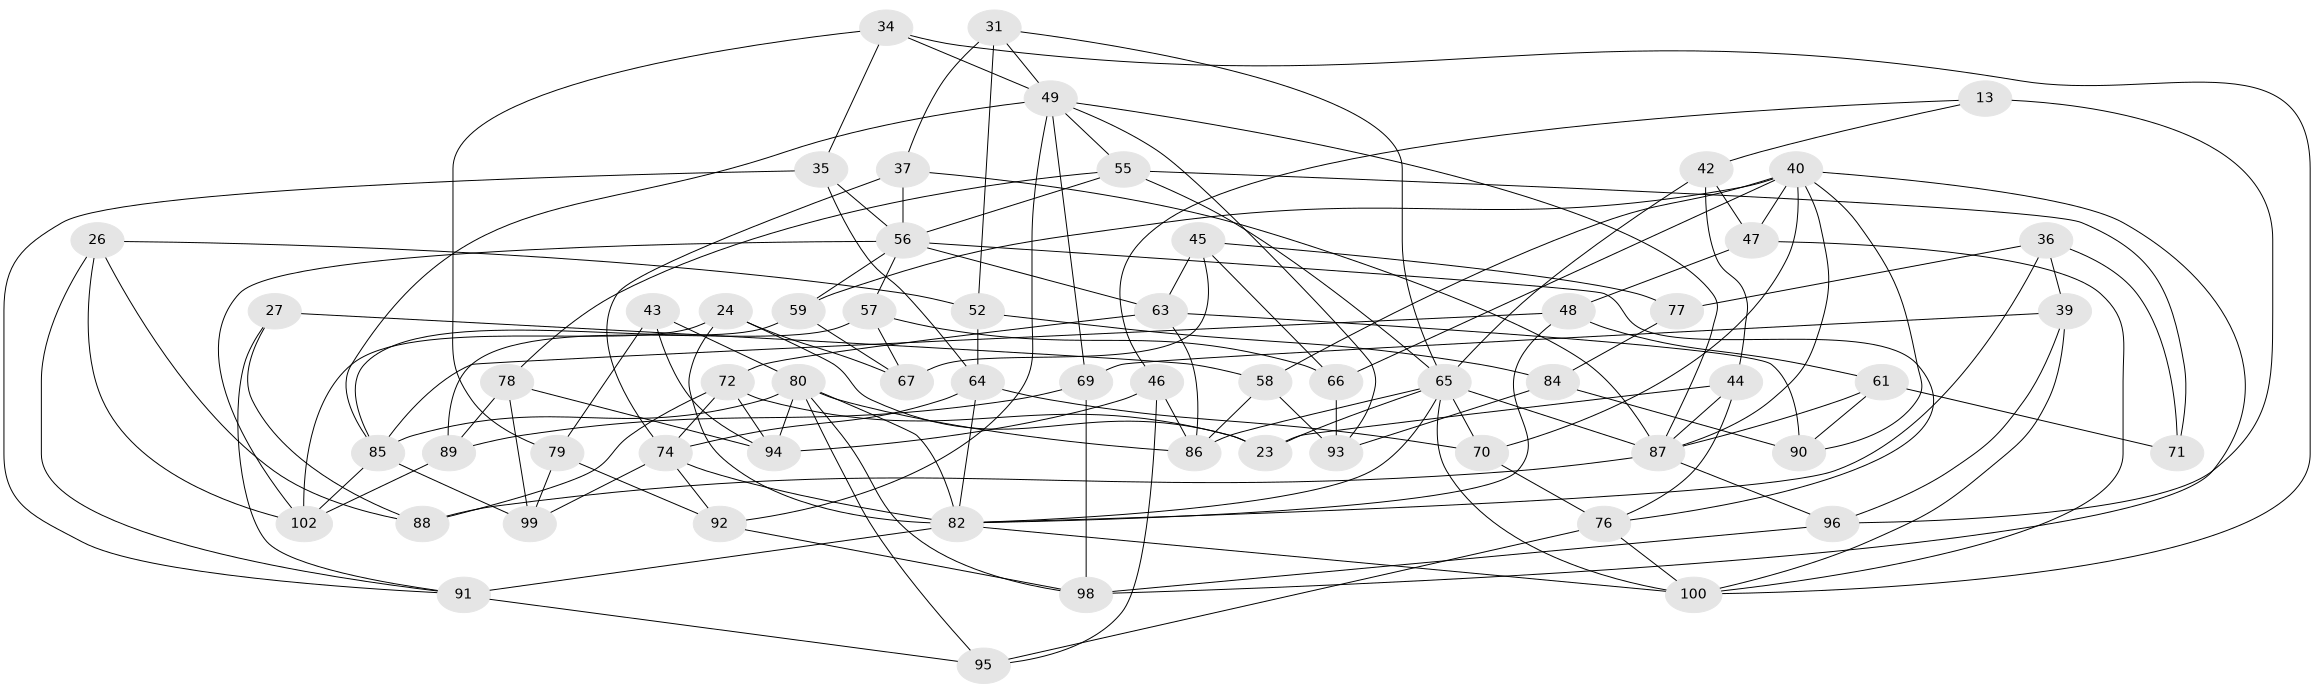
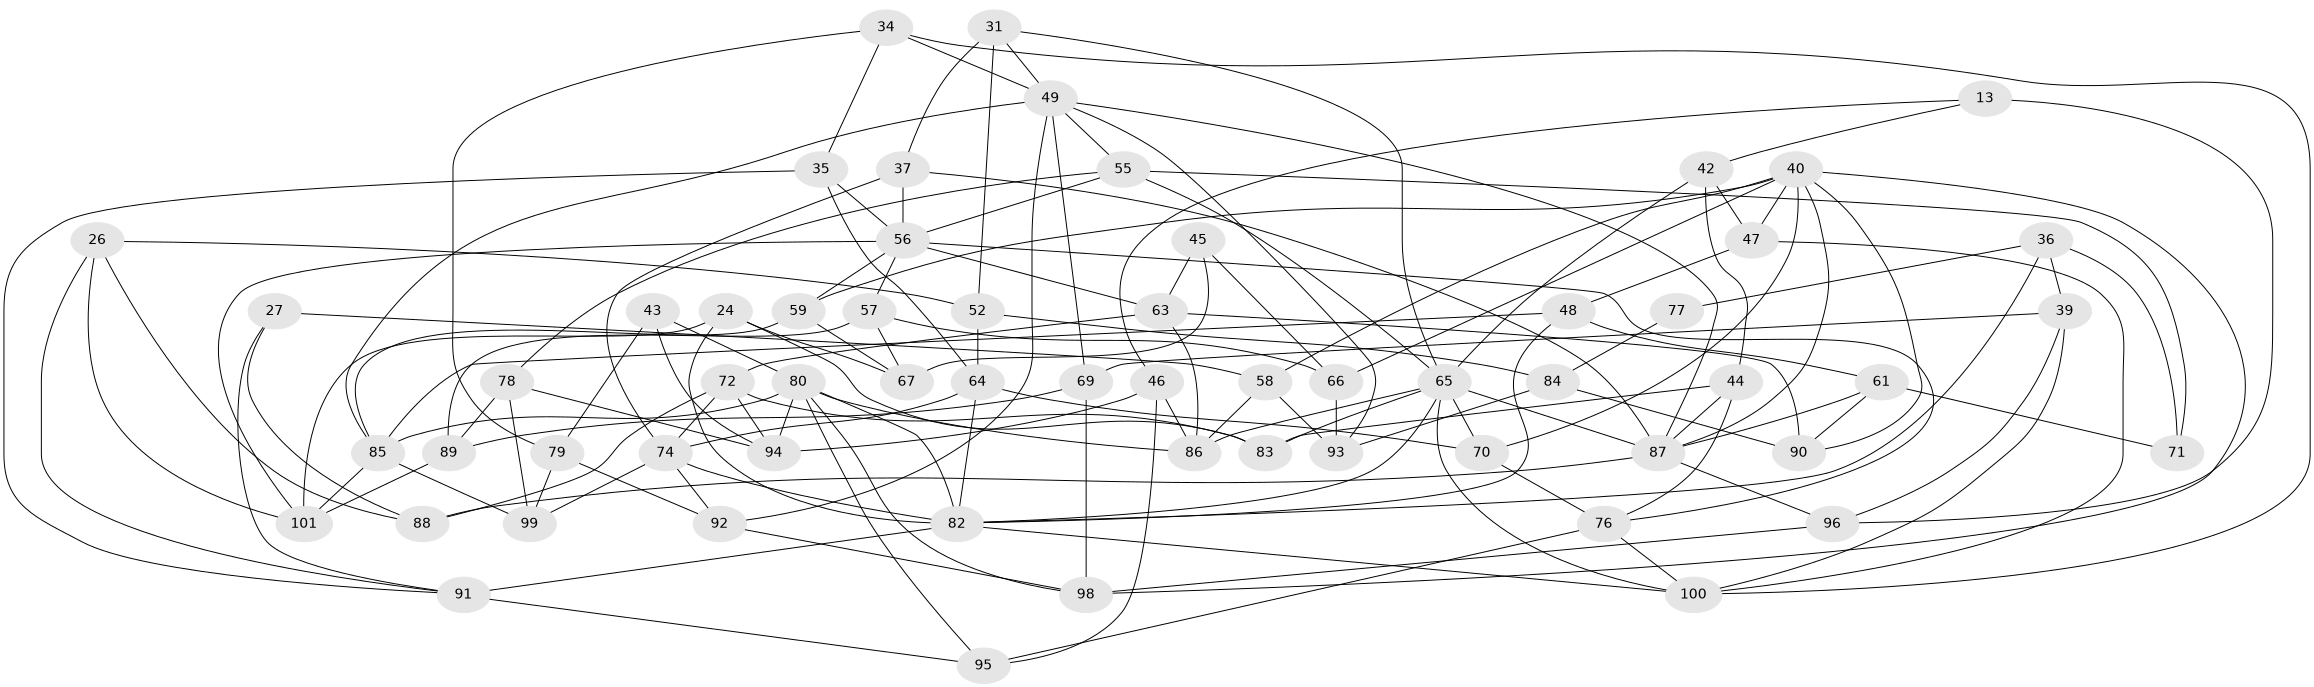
edge "45" -- "77": removed
node "23": label "23" -> "83"
node "102": label "102" -> "101"
